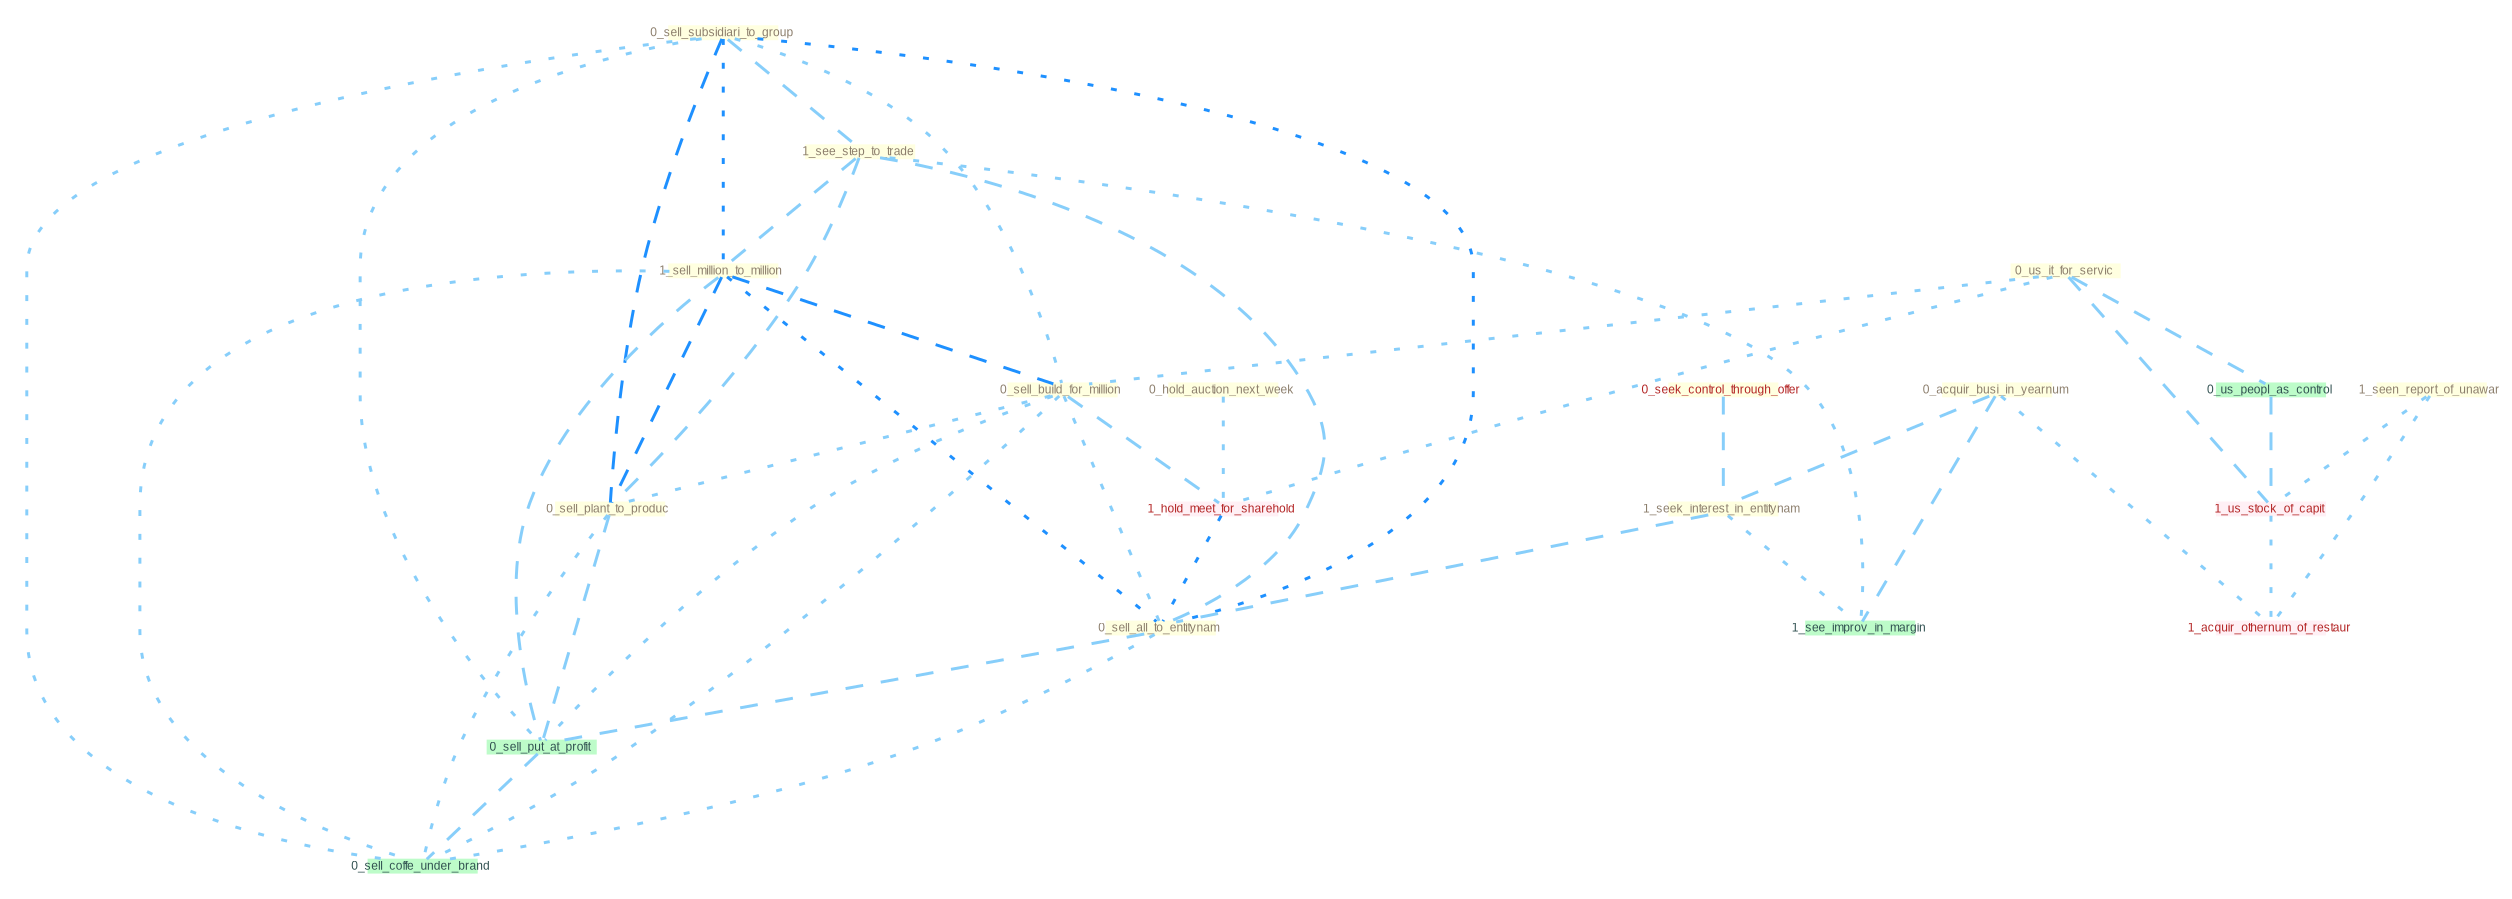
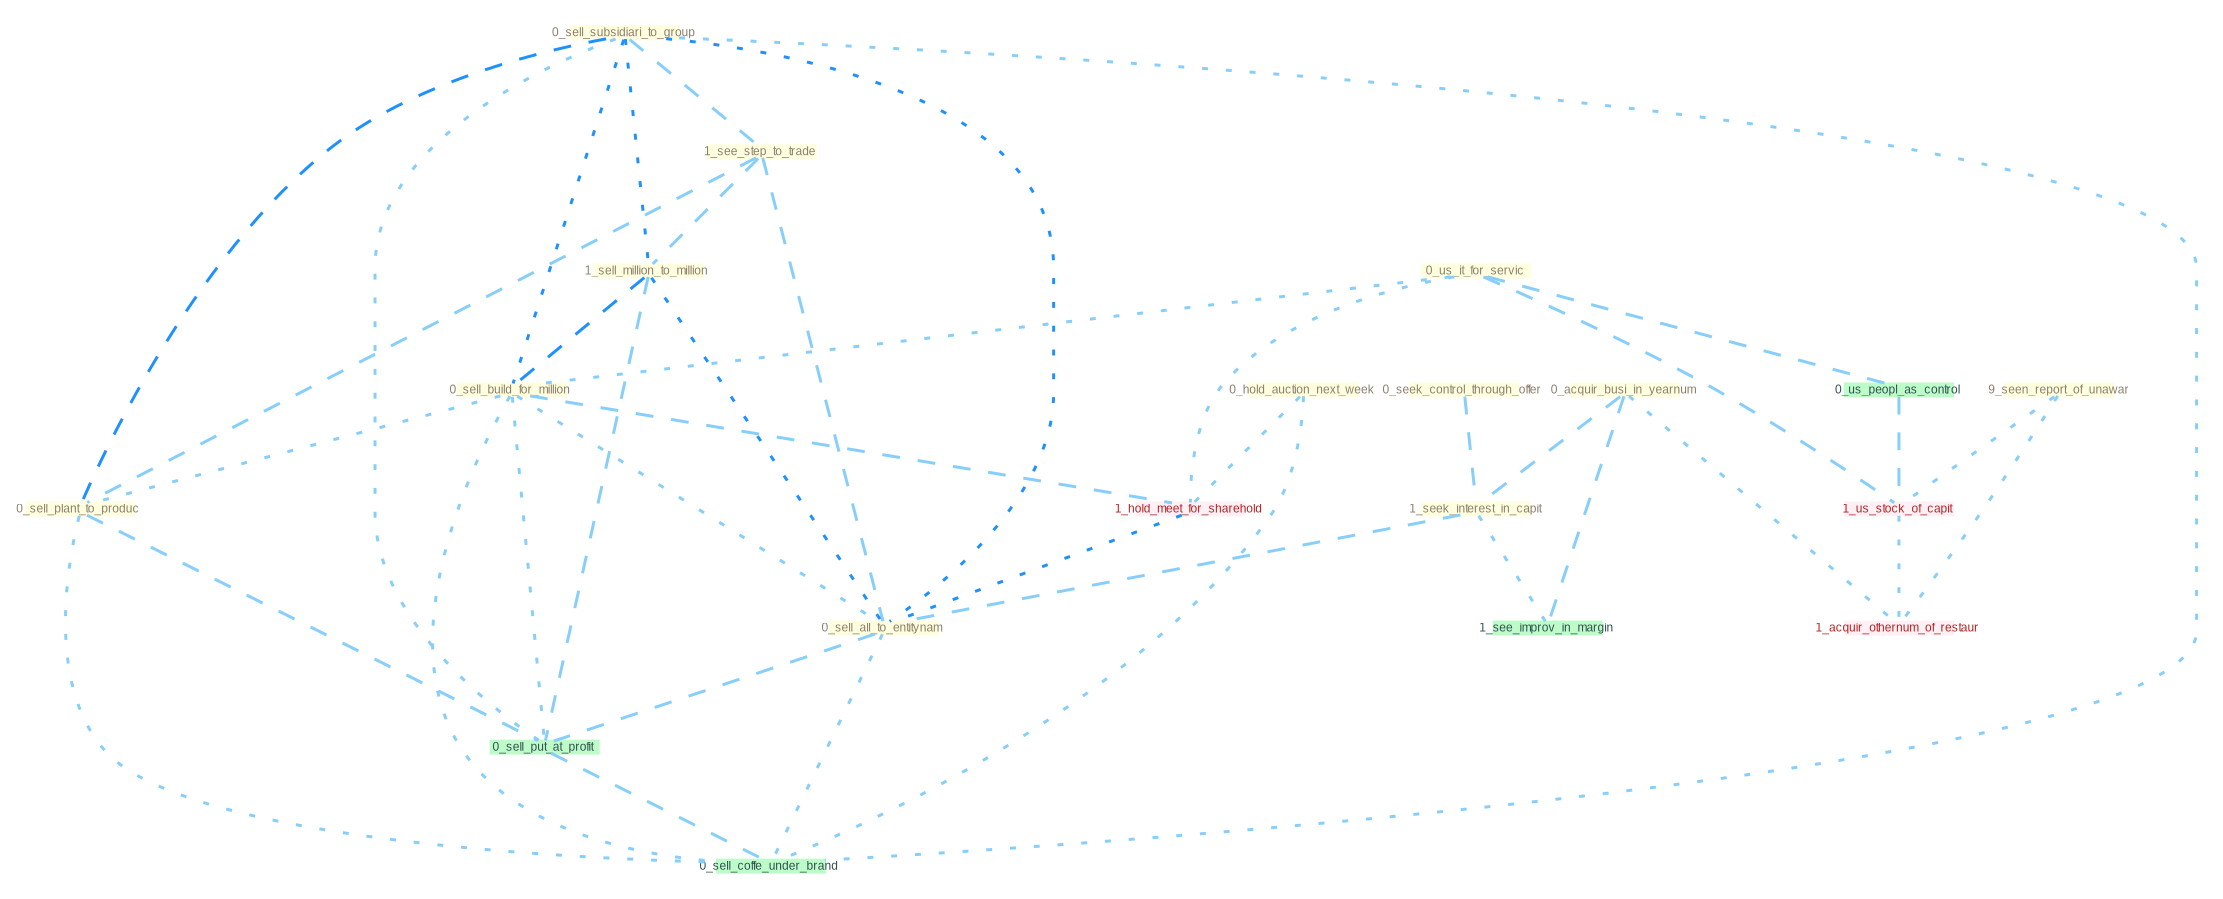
edge "0_sell_subsidiari_to_group" -- "0_sell_build_for_million": color #87cefa -> #1e90ff
edge "1_see_step_to_trade" -- "1_see_improv_in_margin": removed
edge "1_sell_million_to_million" -- "0_sell_plant_to_produc": removed
node "0_seek_control_through_offer": fontcolor #b22222 -> #8b7d6b
node "1_seen_report_of_unawar": label "1_seen_report_of_unawar" -> "9_seen_report_of_unawar"
edge "1_sell_million_to_million" -- "0_sell_coffe_under_brand": now "0_hold_auction_next_week" -- "0_sell_coffe_under_brand"
node "1_seek_interest_in_entitynam": label "1_seek_interest_in_entitynam" -> "1_seek_interest_in_capit"
